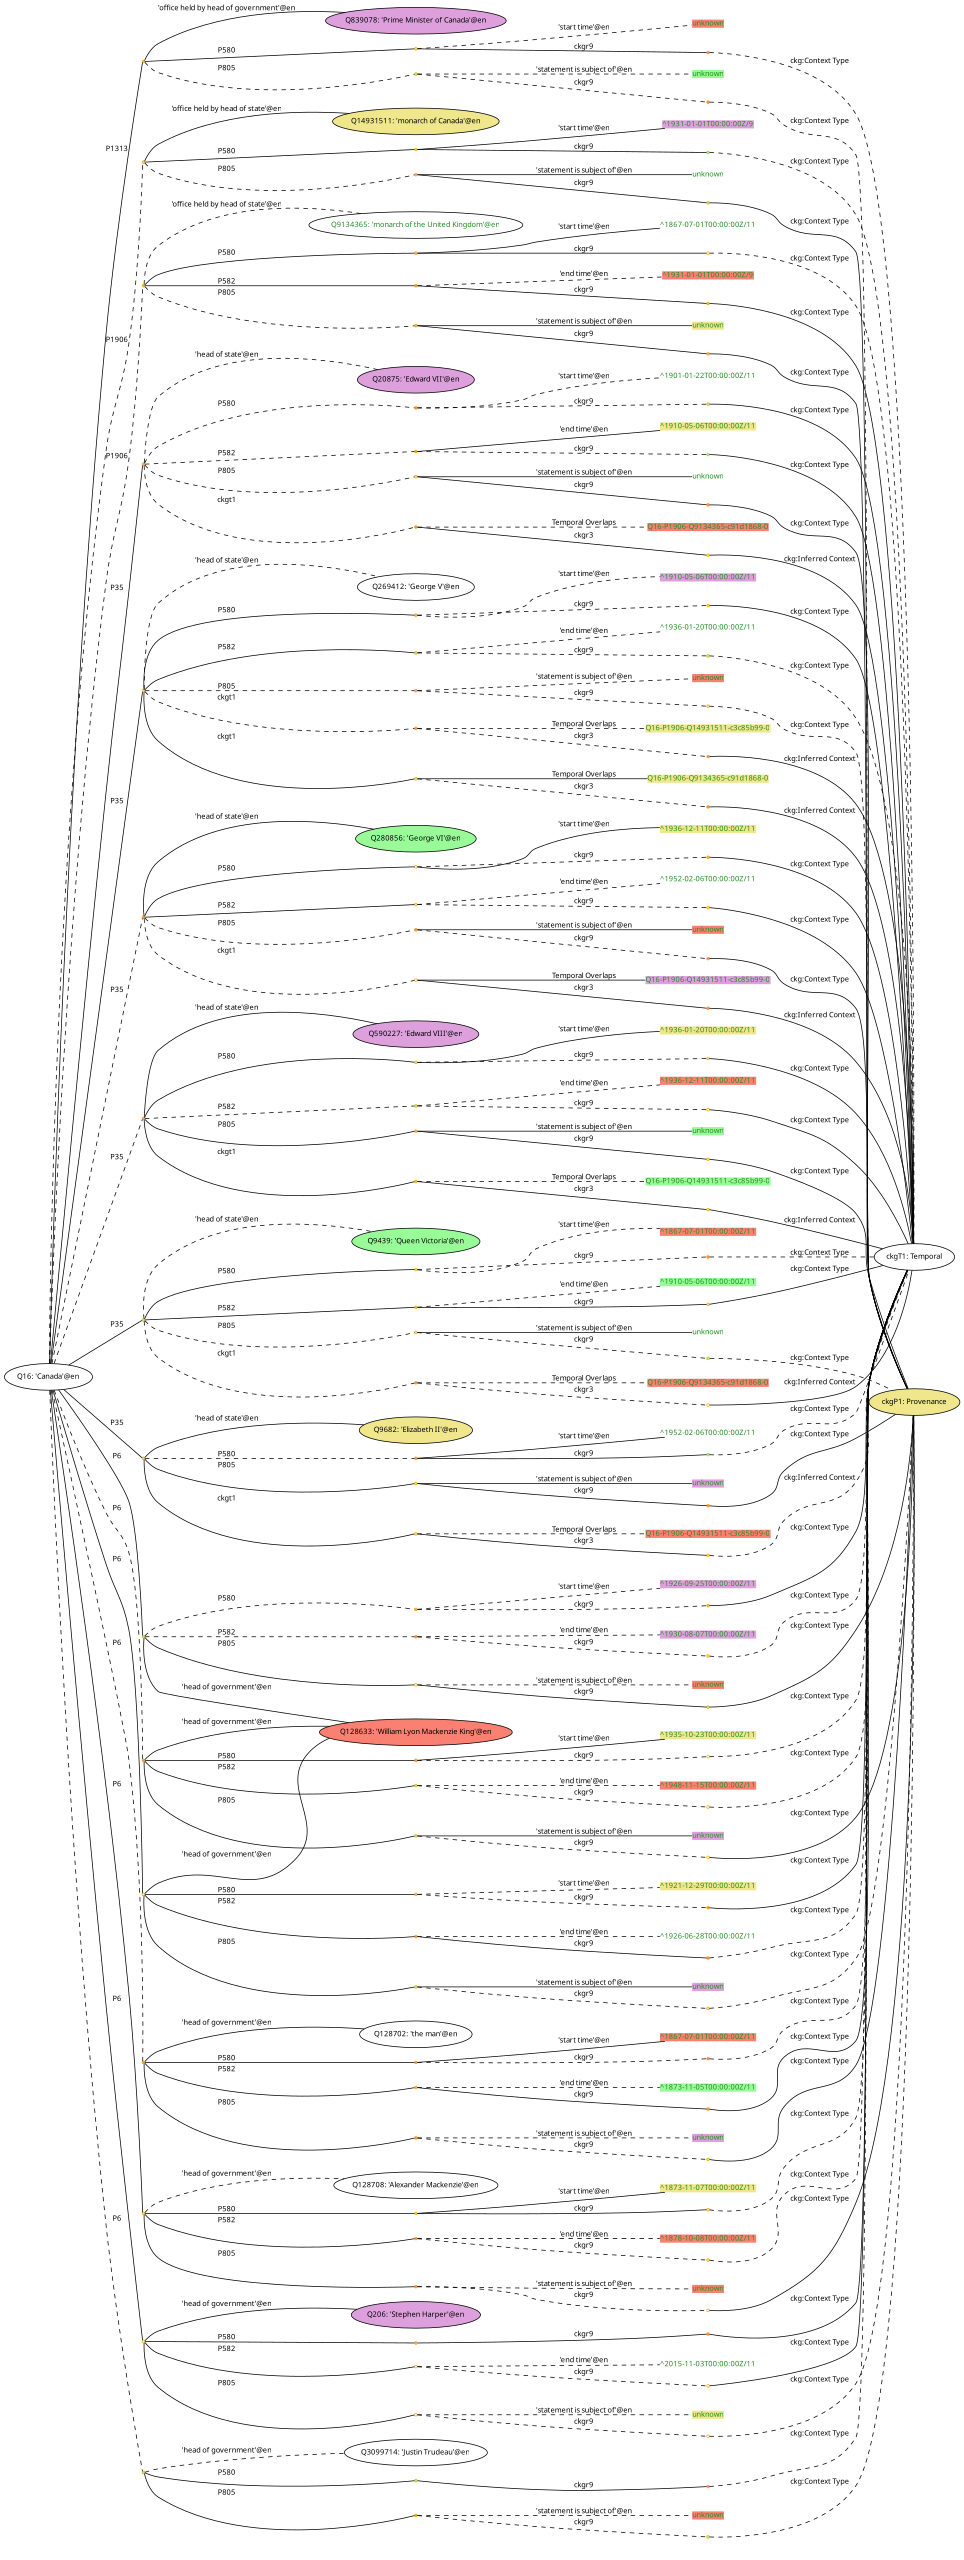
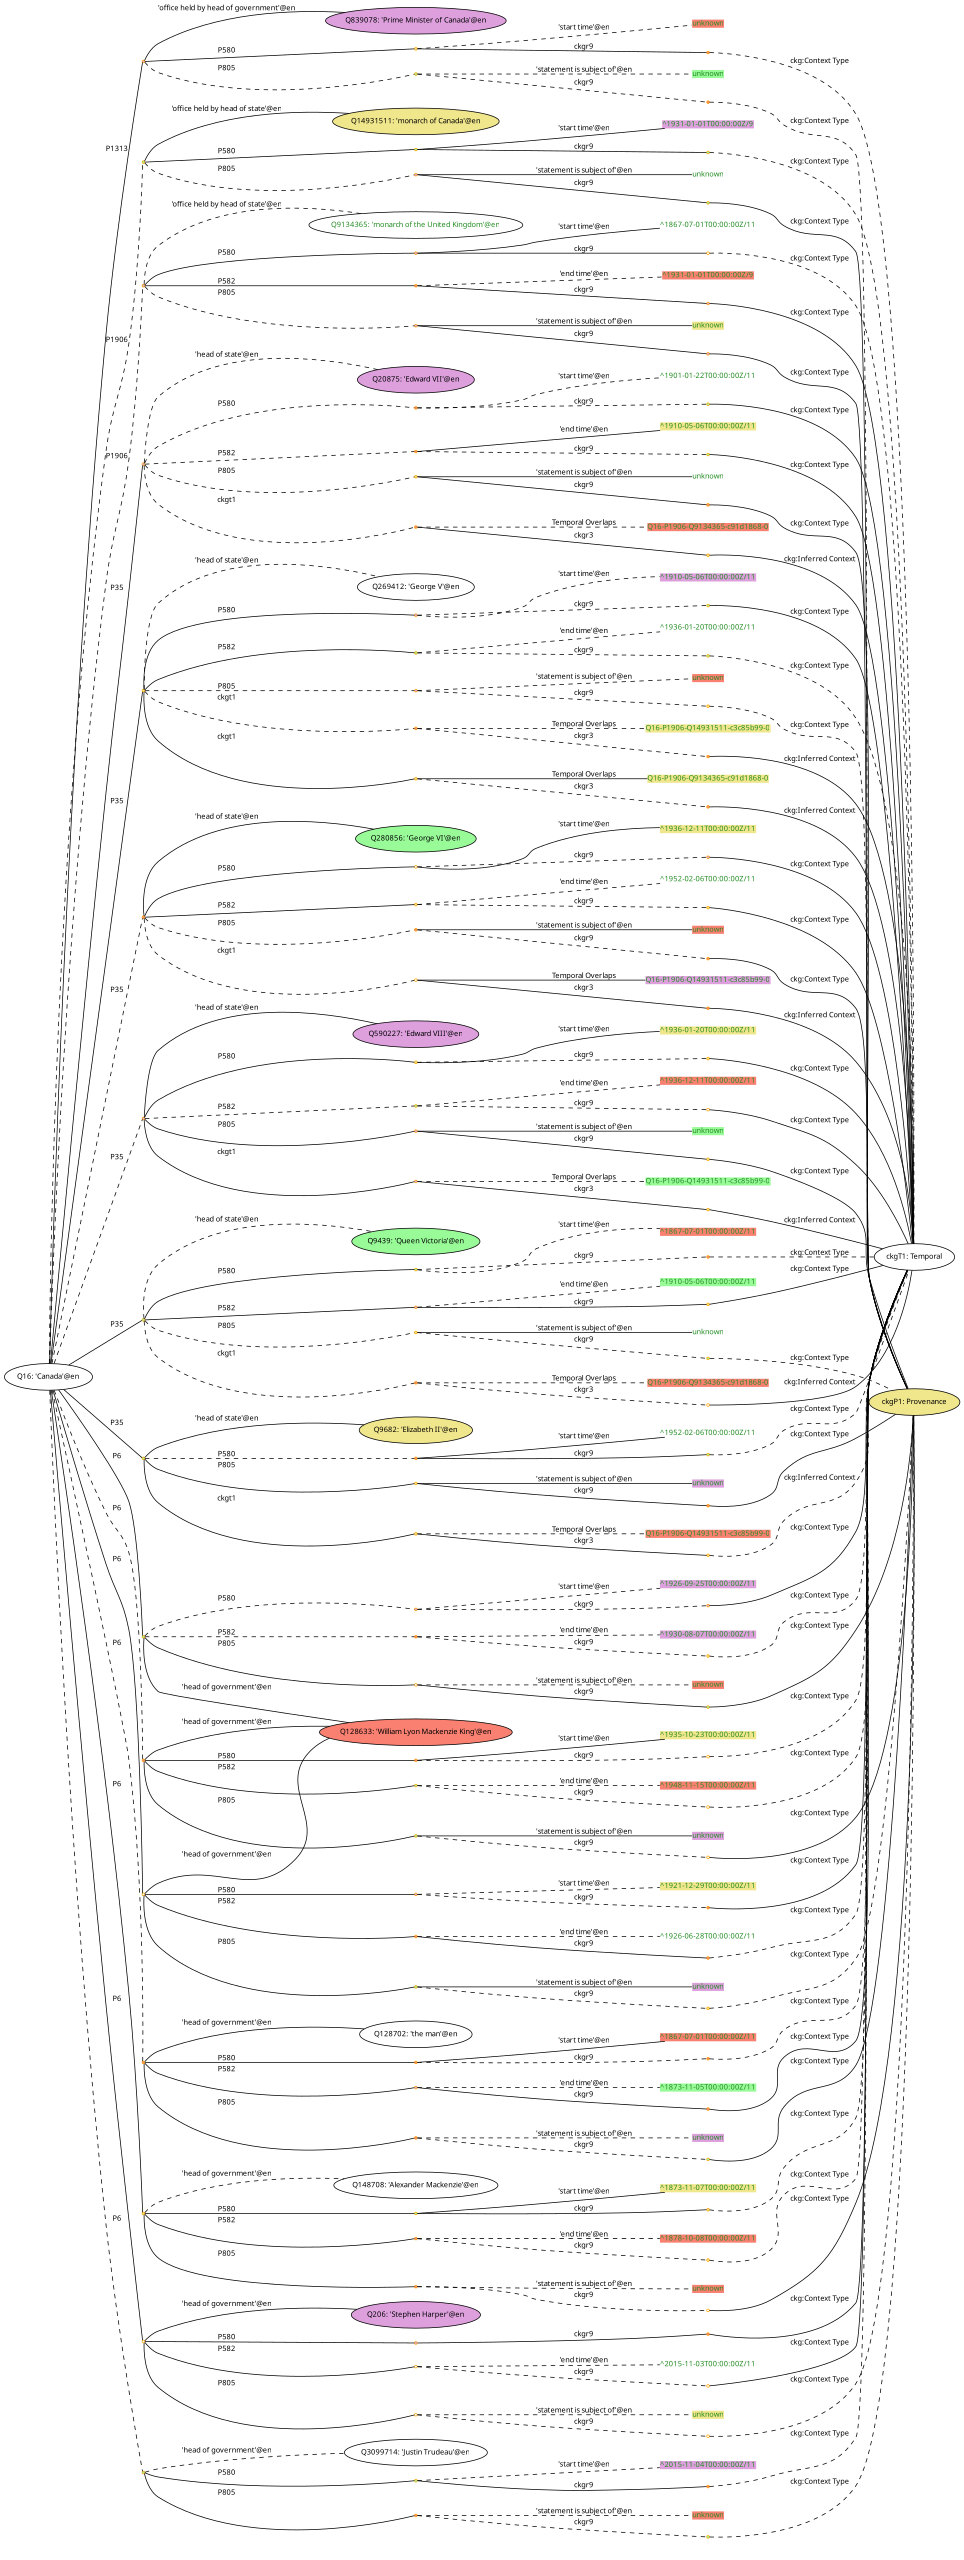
node "Q128708: 'Alexander Mackenzie'@en": label "Q128708: 'Alexander Mackenzie'@en" -> "Q148708: 'Alexander Mackenzie'@en"
node "^2015-11-04T00:00:00Z/11": added
